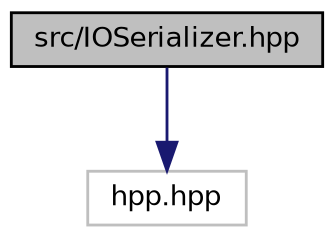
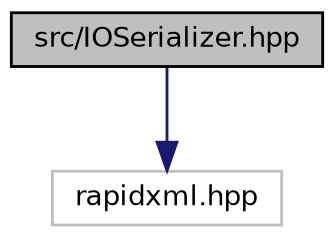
node "hpp.hpp": label "hpp.hpp" -> "rapidxml.hpp"
